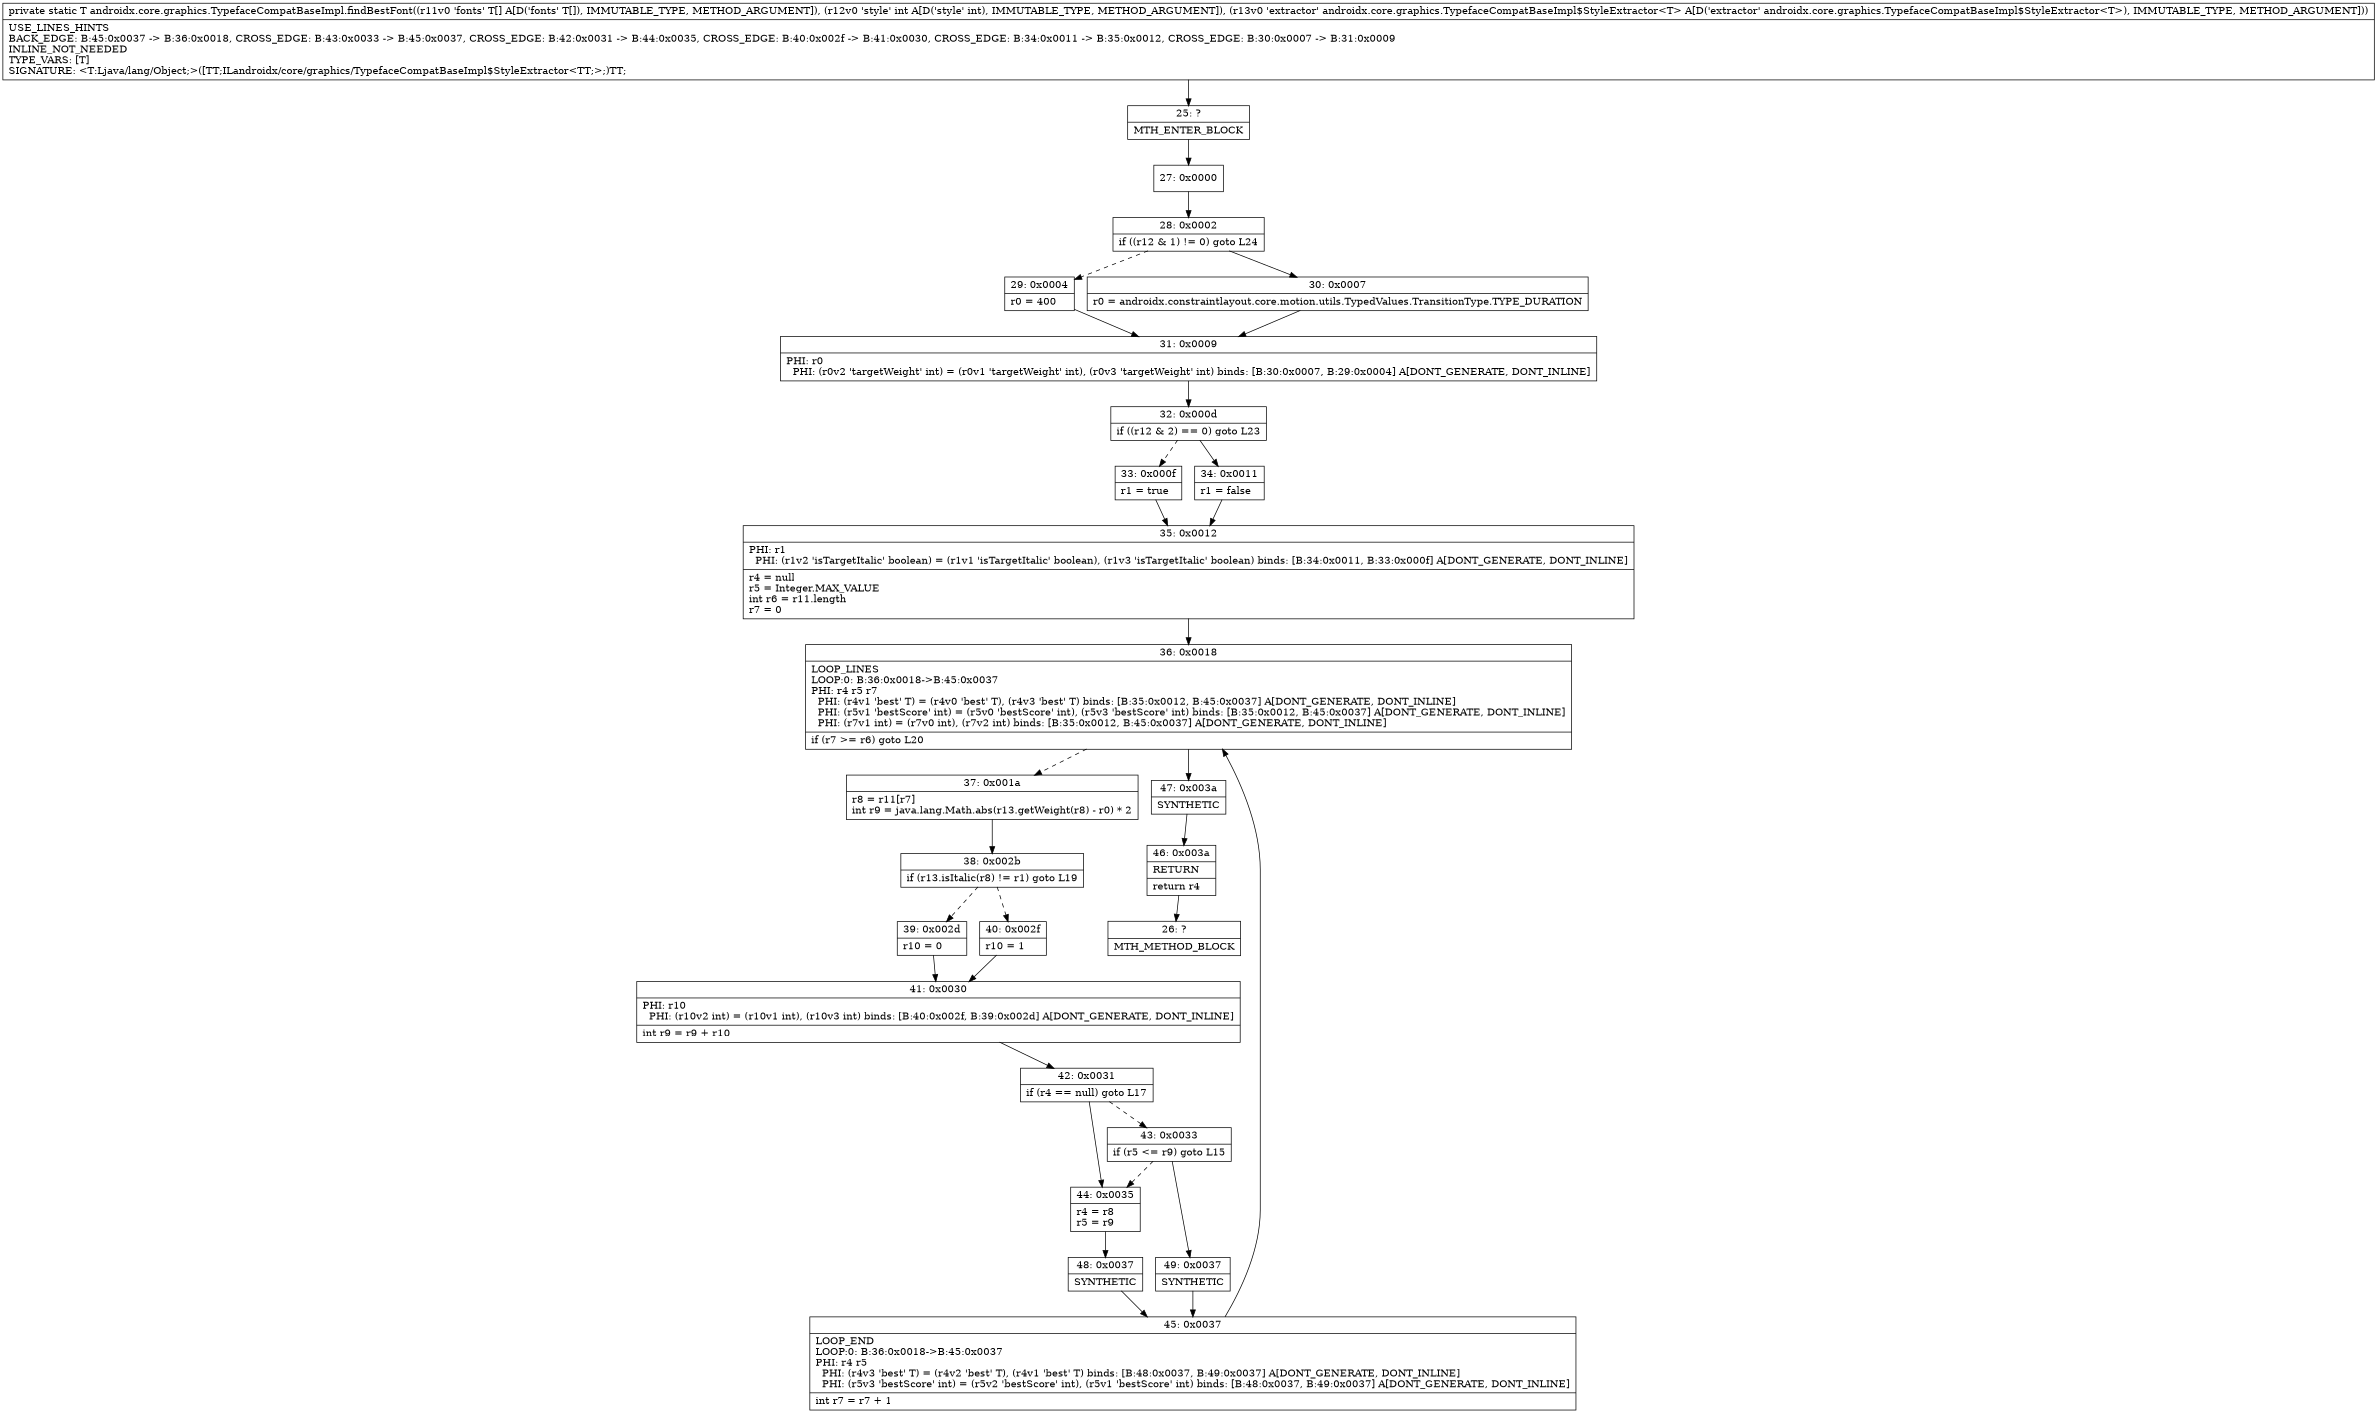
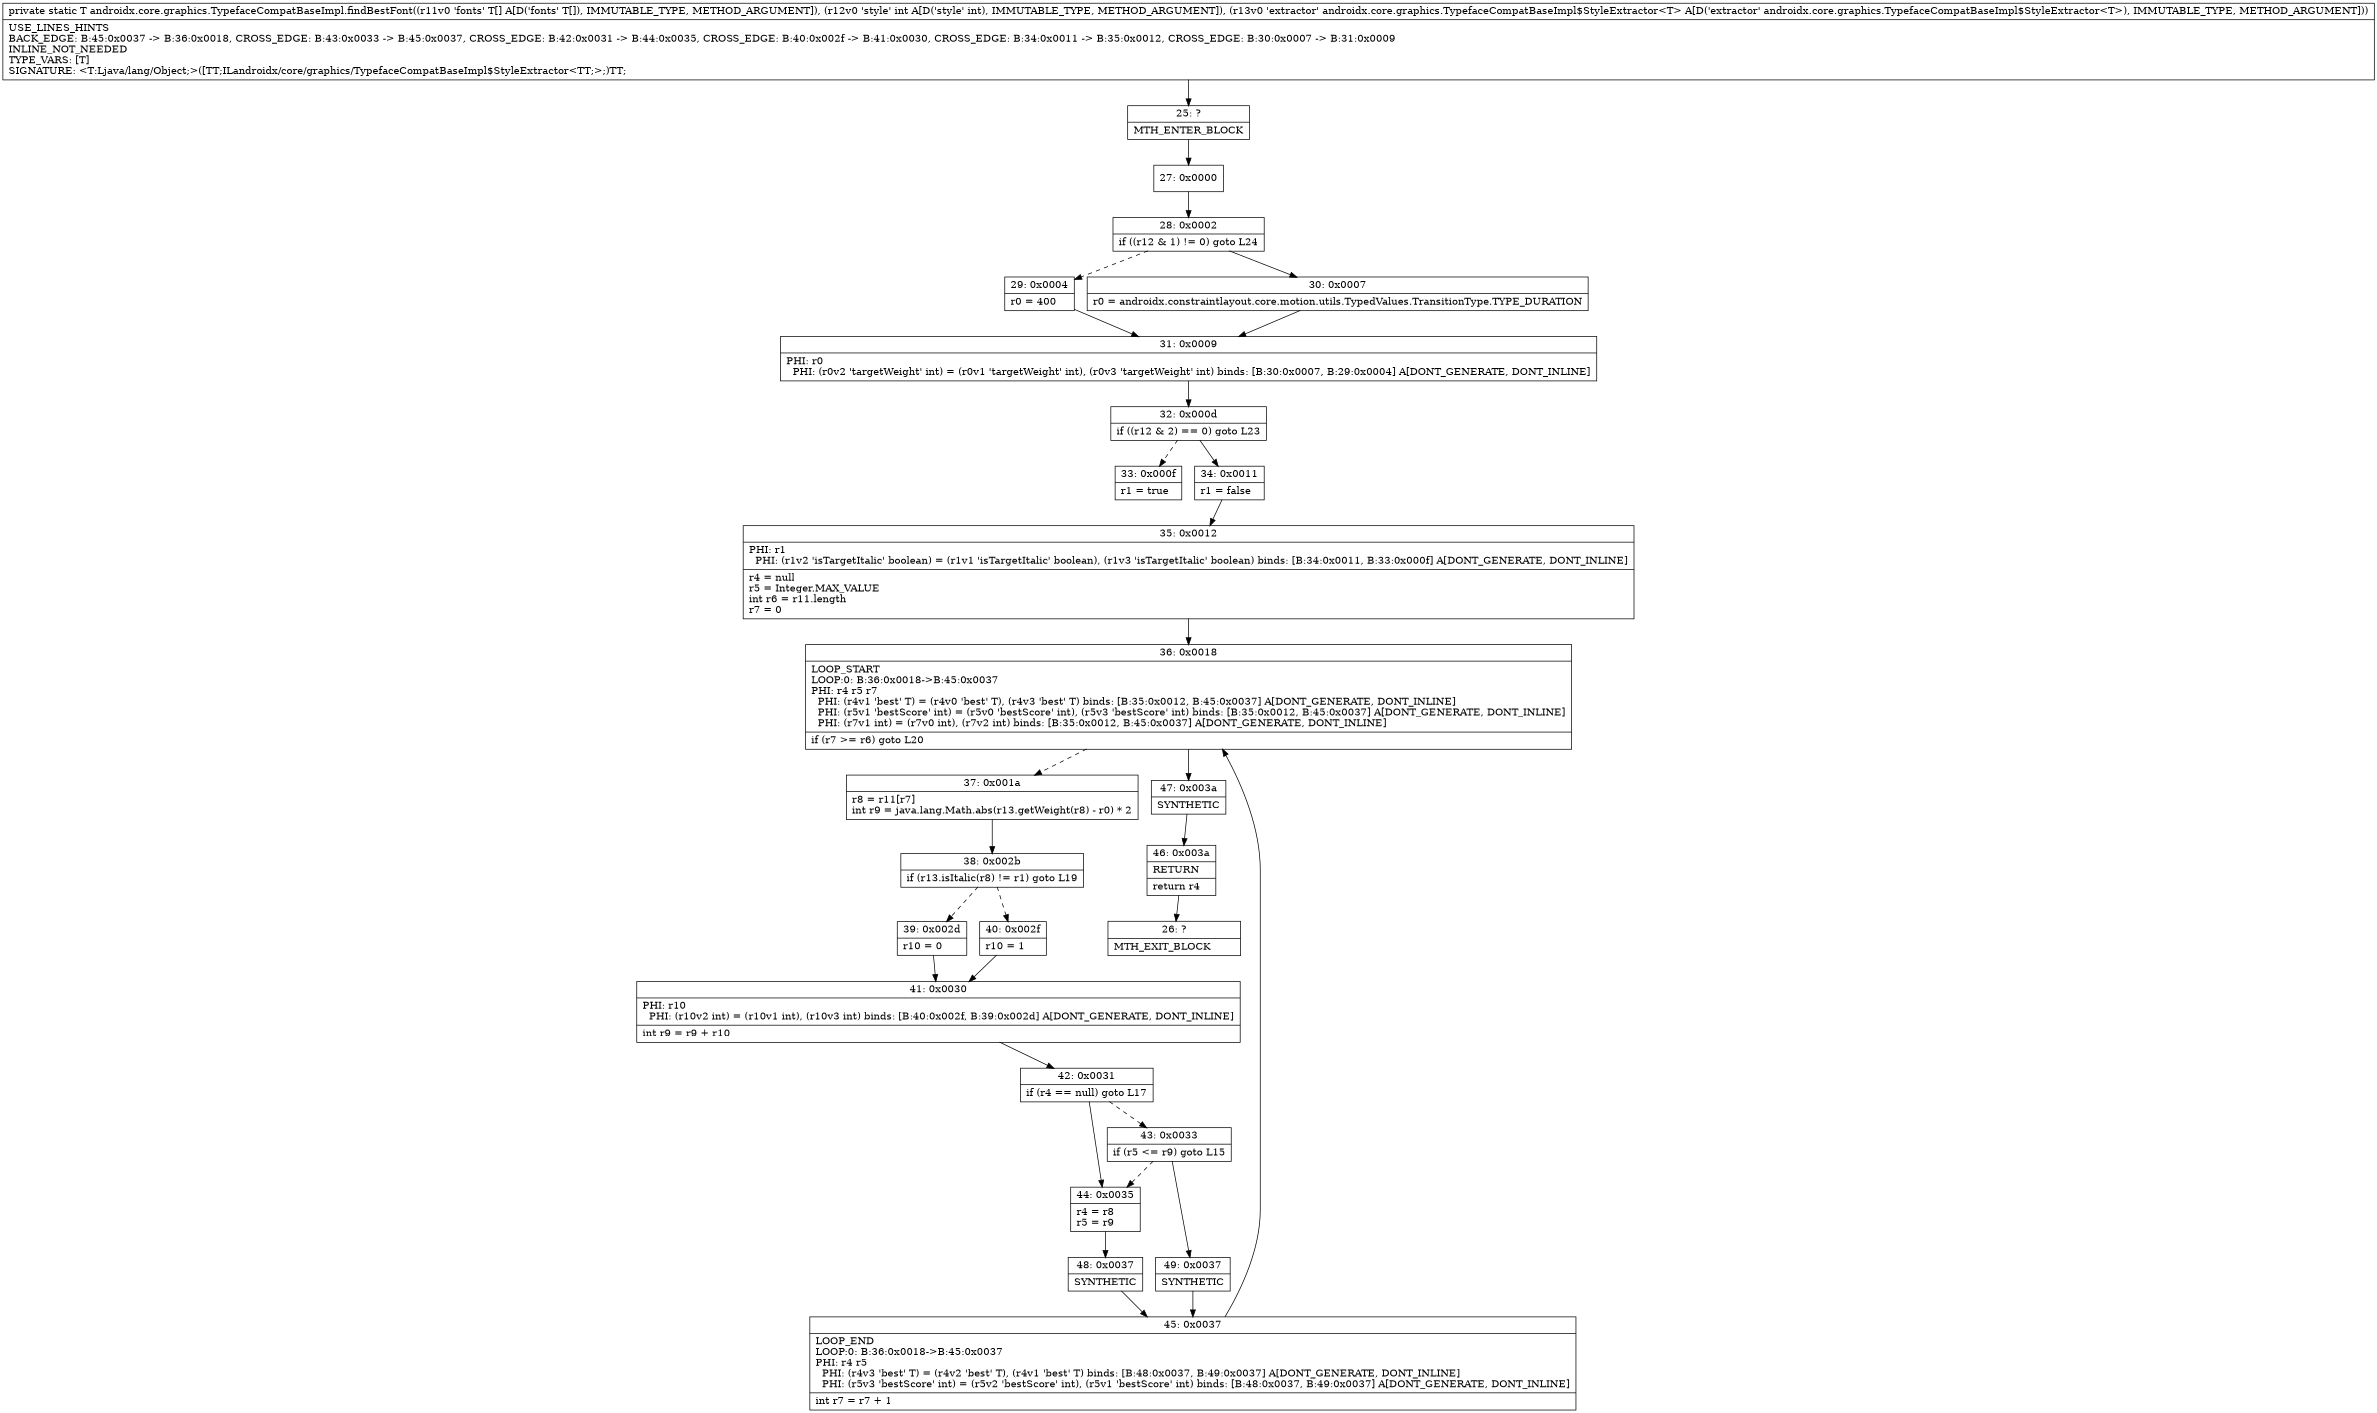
edge "33: 0x000f" -> "35: 0x0012": removed
node "36: 0x0018": text "LOOP_LINES" -> "LOOP_START"
node "26: ?": text "MTH_METHOD_BLOCK" -> "MTH_EXIT_BLOCK"
